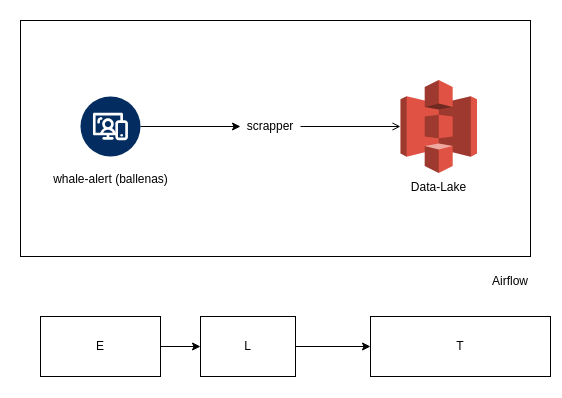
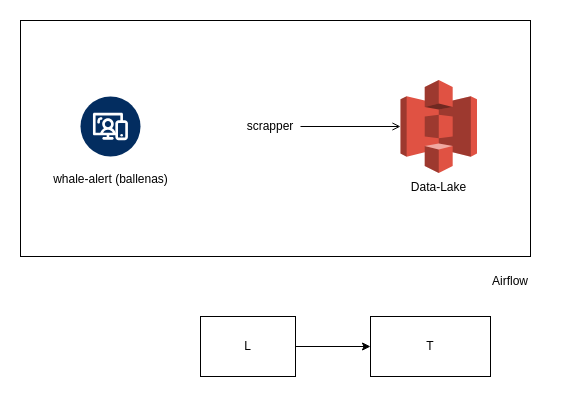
edge "whale-alert (ballenas)" -> "scrapper": removed
node "E": removed
edge "E" -> "L": removed
node "T": size 180x60 -> 120x60
